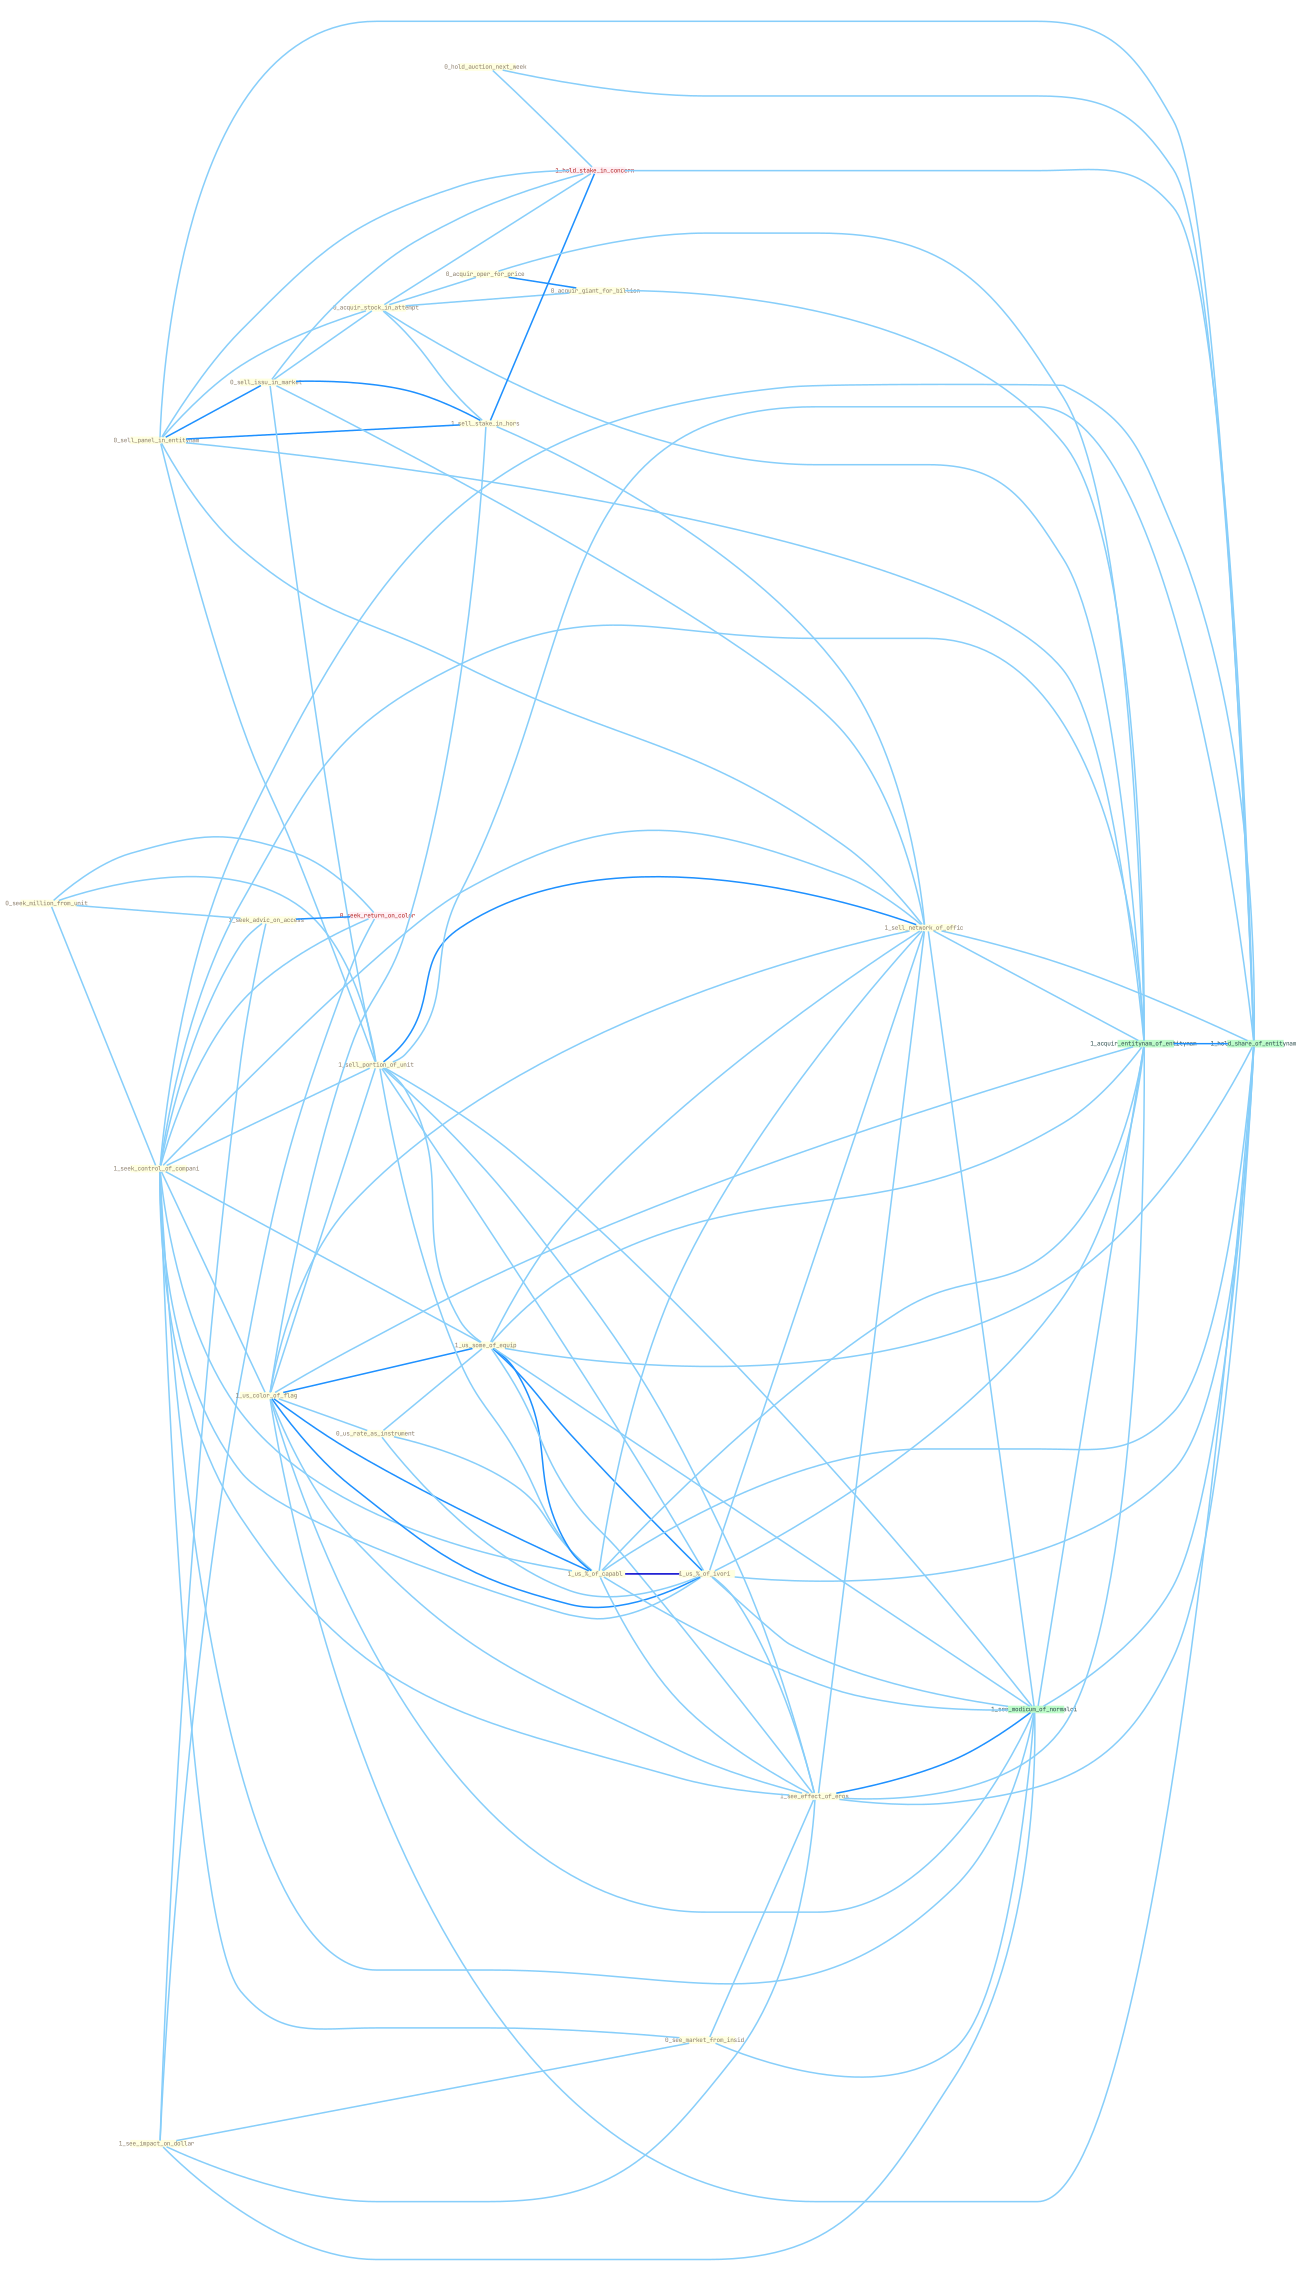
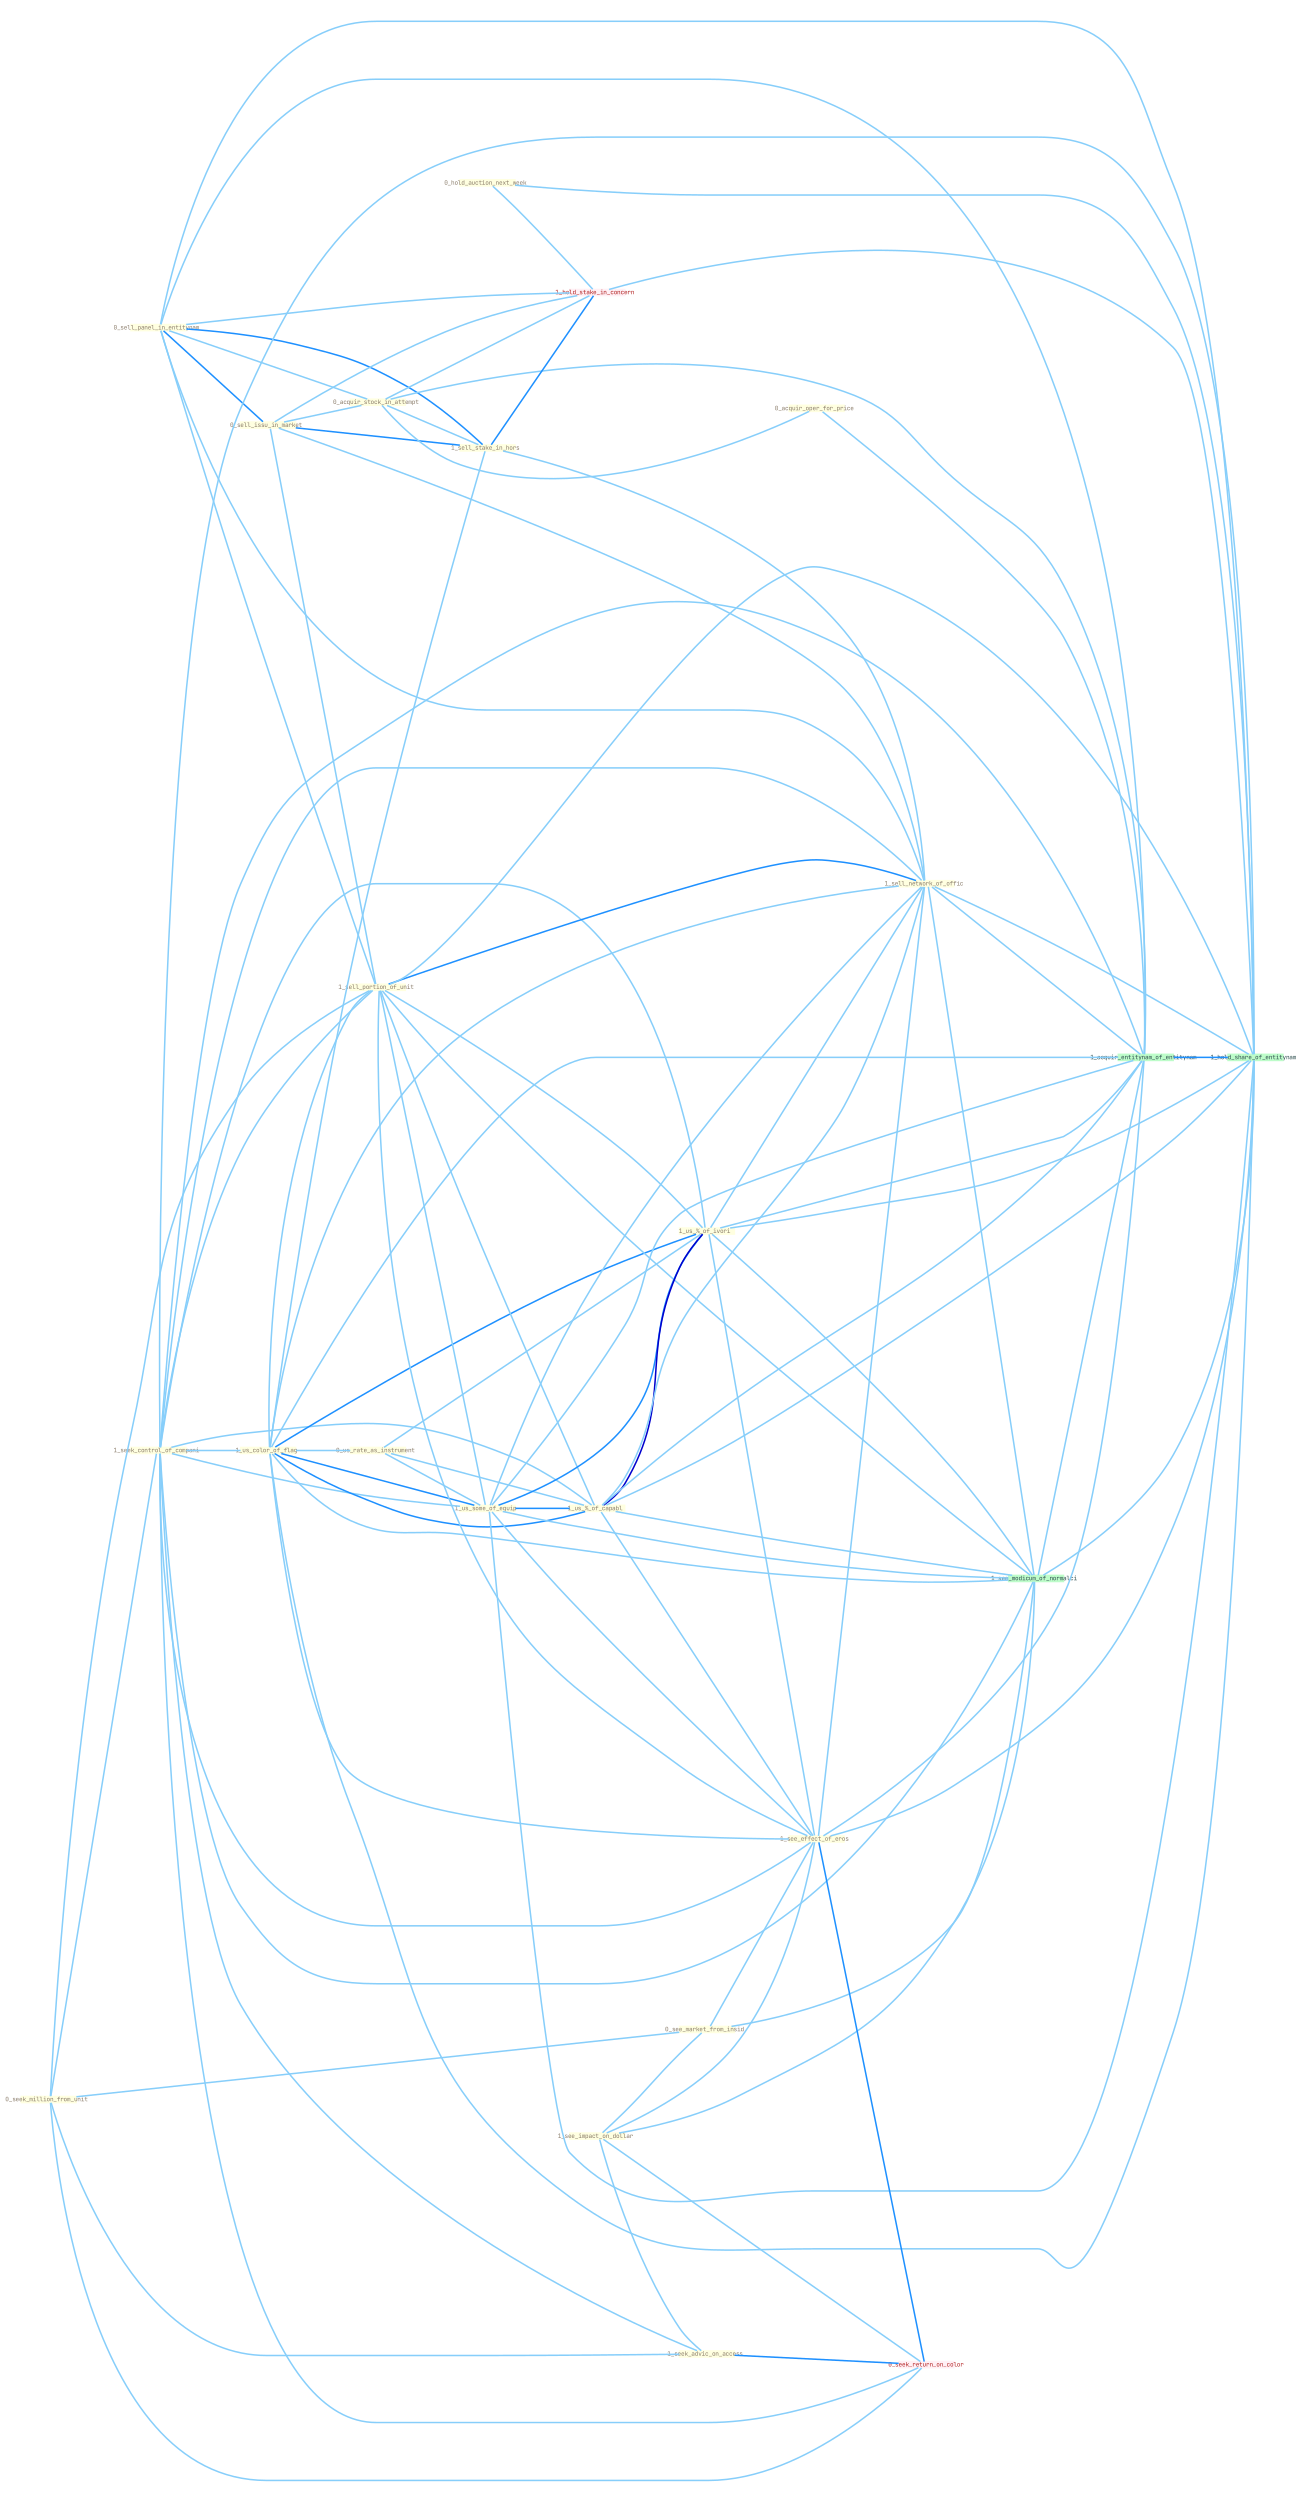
node "0_acquir_giant_for_billion": removed
edge "1_see_modicum_of_normalci" -- "1_see_effect_of_eros": now "0_seek_return_on_color" -- "1_see_effect_of_eros"
edge "1_seek_control_of_compani" -- "0_see_market_from_insid": now "0_seek_million_from_unit" -- "0_see_market_from_insid"
